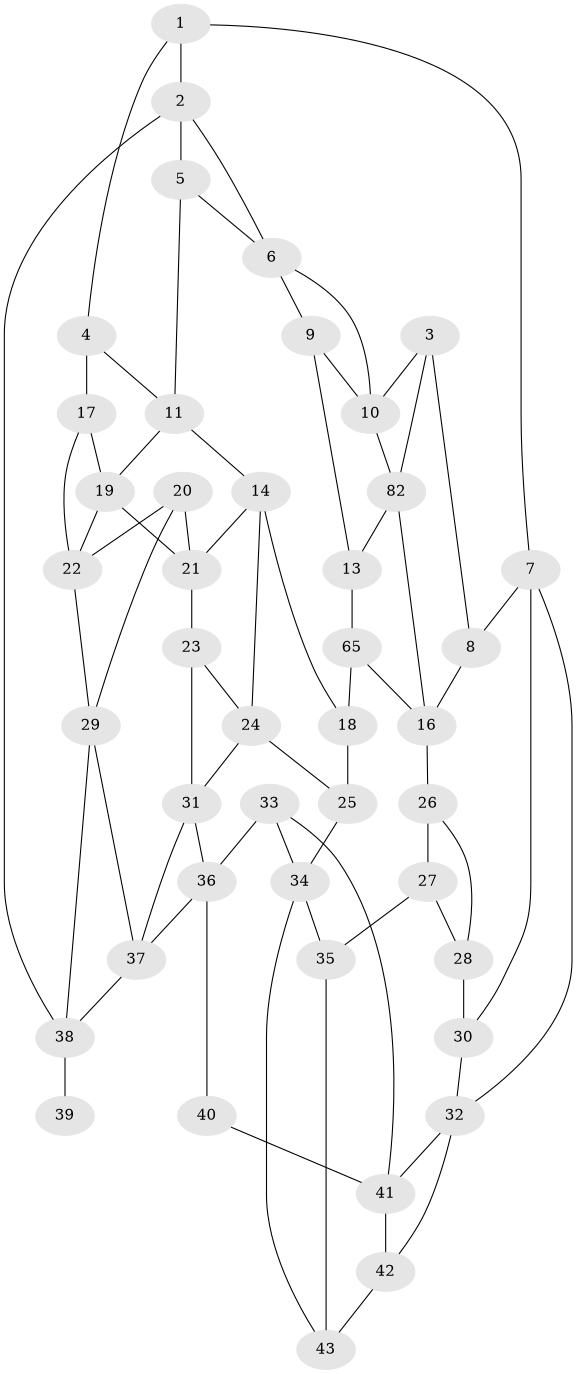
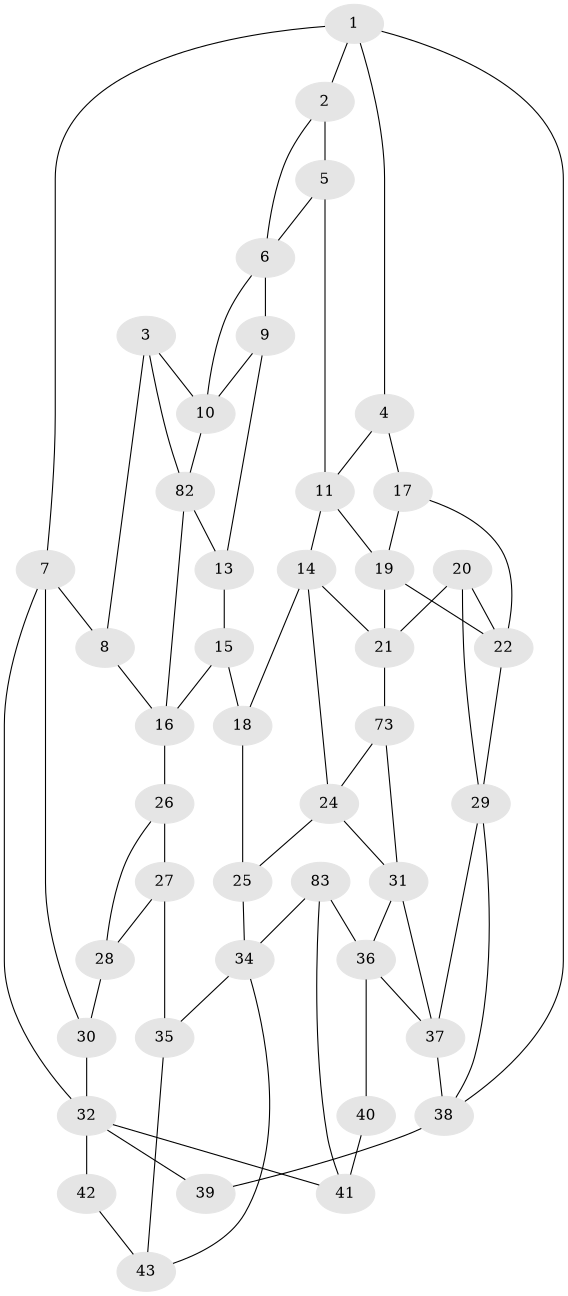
edge "2" -- "38": now "1" -- "38"
node "23": label "23" -> "73"
node "65": label "65" -> "15"
node "33": label "33" -> "83"
edge "32" -- "39": added
edge "41" -- "42": removed
